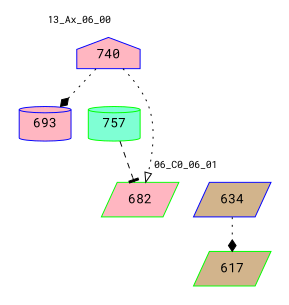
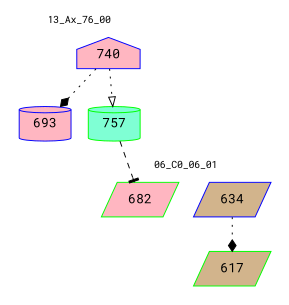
cluster "13_Ax_06_00": label "13_Ax_06_00" -> "13_Ax_76_00"
edge "740" -> "682": now "740" -> "757"
